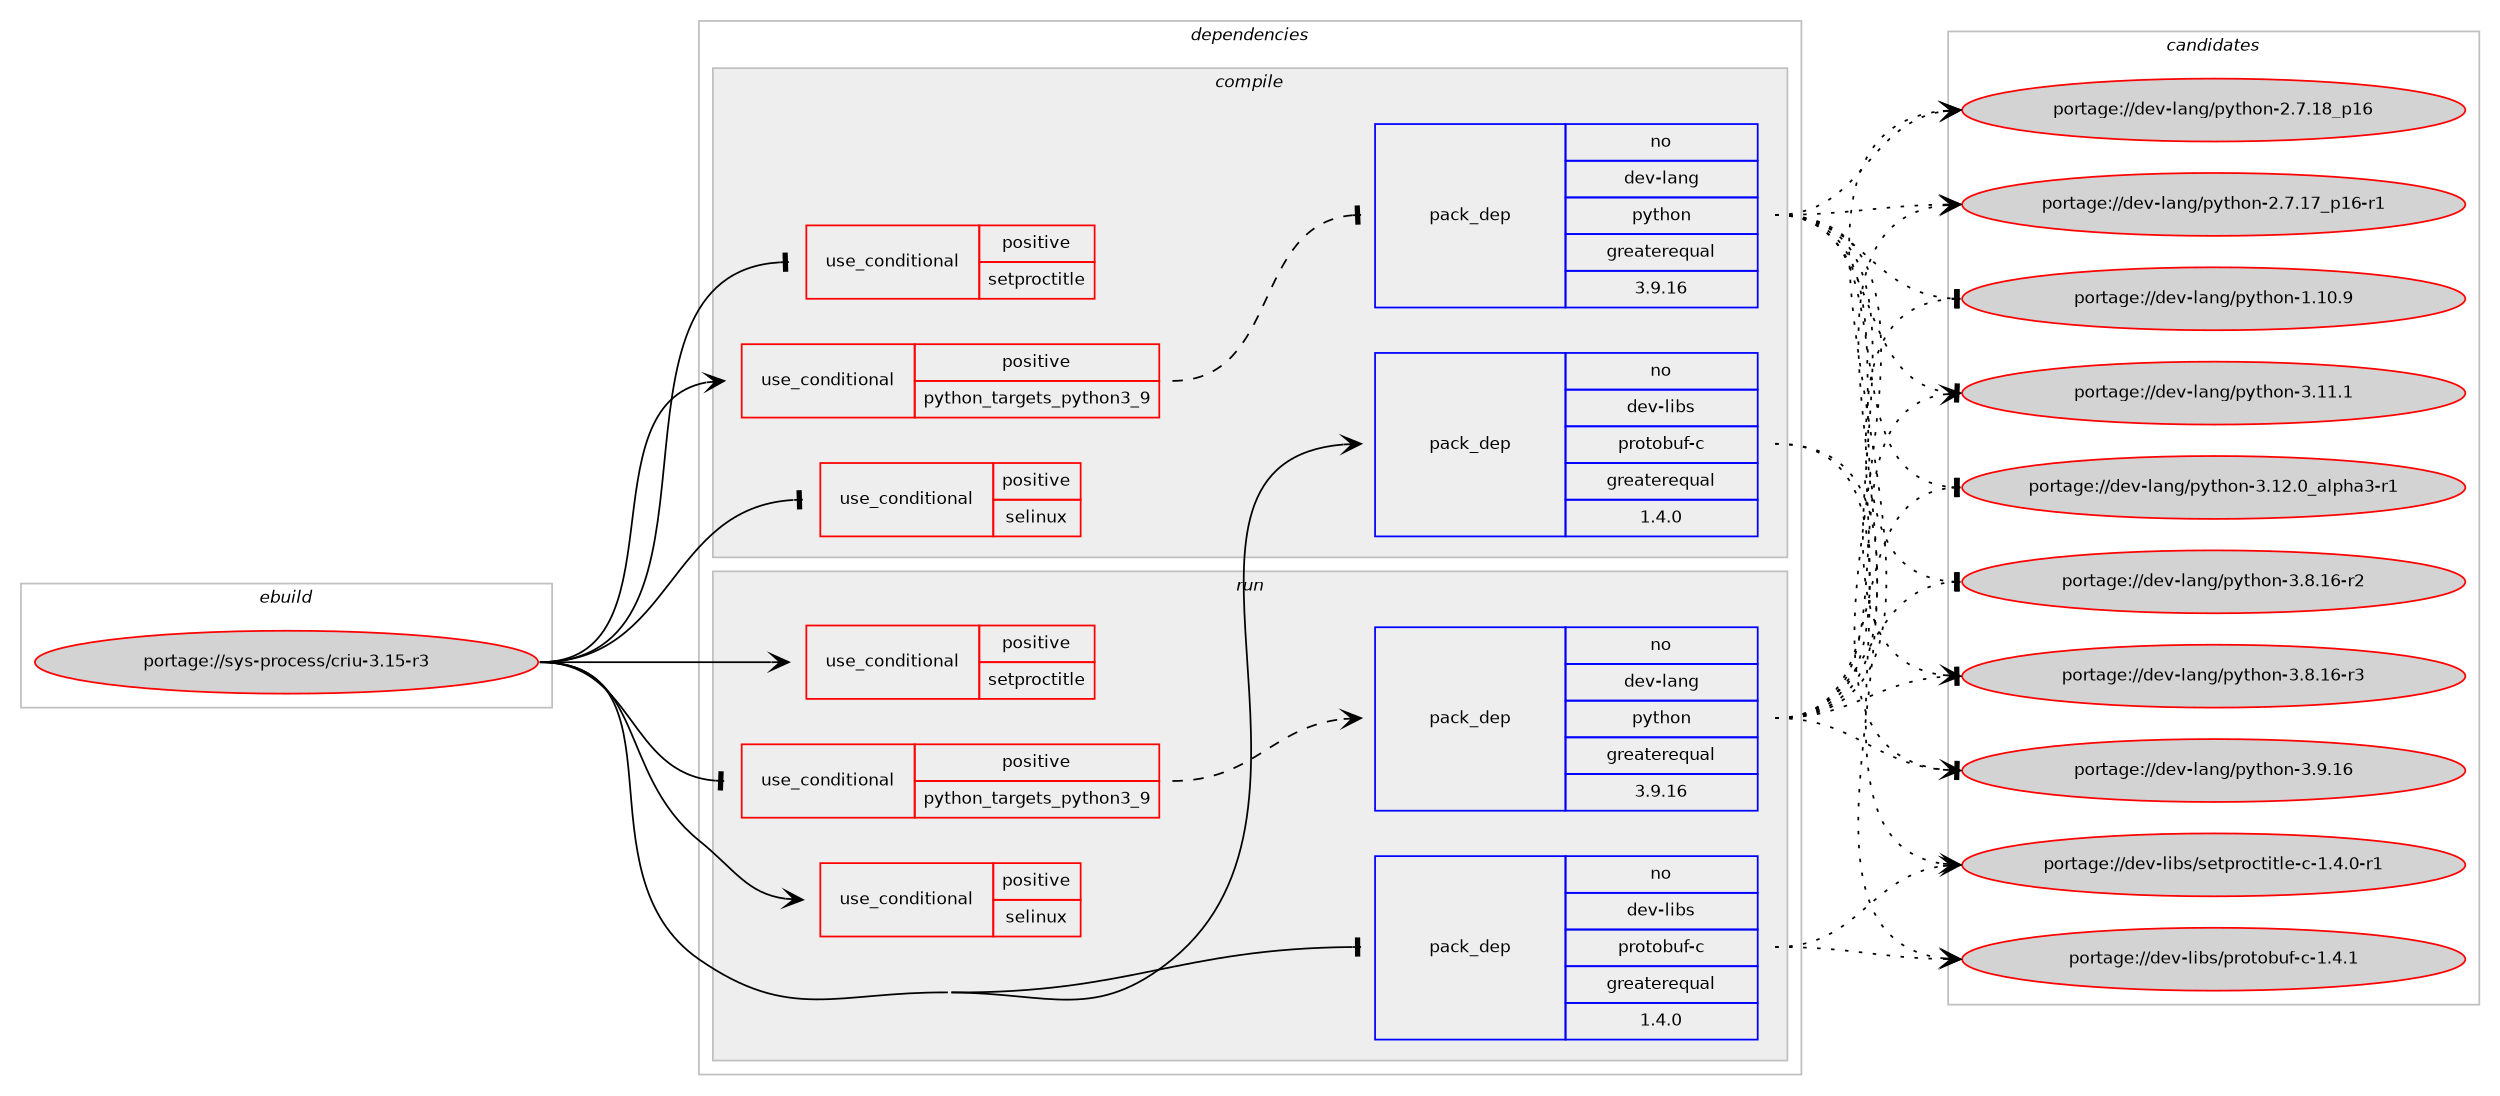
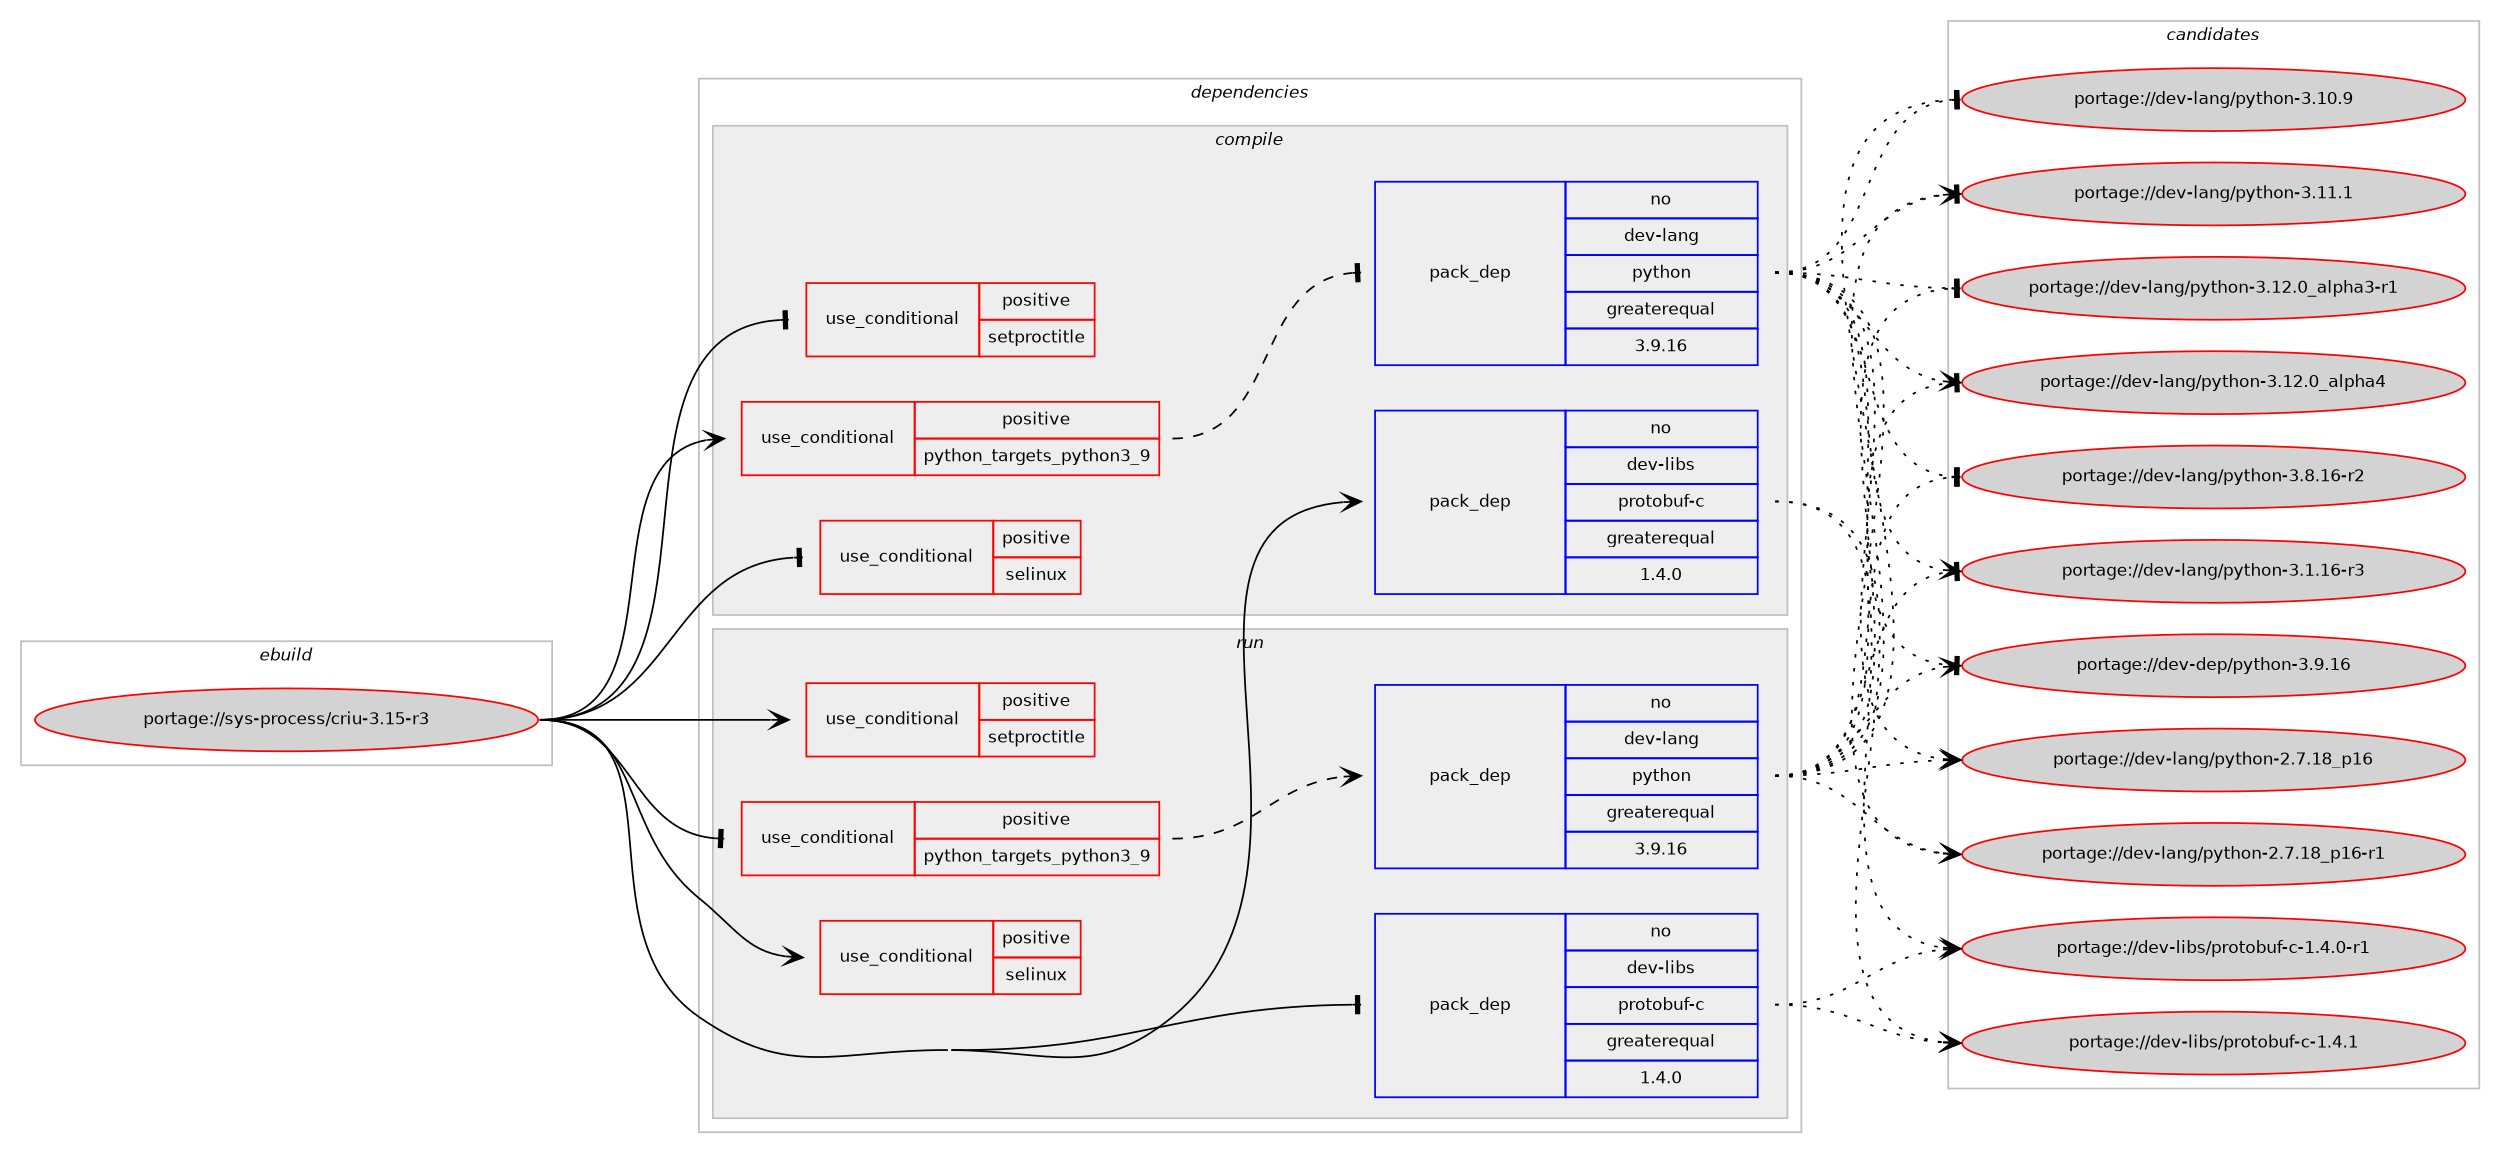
node "portage://dev-lang/python-2.7.17_p16-r1": label "portage://dev-lang/python-2.7.17_p16-r1" -> "portage://dev-lang/python-2.7.18_p16-r1"
node "portage://dev-lang/python-1.10.9": label "portage://dev-lang/python-1.10.9" -> "portage://dev-lang/python-3.10.9"
node "portage://dev-lang/python-3.12.0_alpha4": added
node "portage://dev-lang/python-3.8.16-r3": label "portage://dev-lang/python-3.8.16-r3" -> "portage://dev-lang/python-3.1.16-r3"
node "portage://dev-lang/python-3.9.16": label "portage://dev-lang/python-3.9.16" -> "portage://dev-dep/python-3.9.16"
node "portage://dev-libs/setproctitle-c-1.4.0-r1": label "portage://dev-libs/setproctitle-c-1.4.0-r1" -> "portage://dev-libs/protobuf-c-1.4.0-r1"
